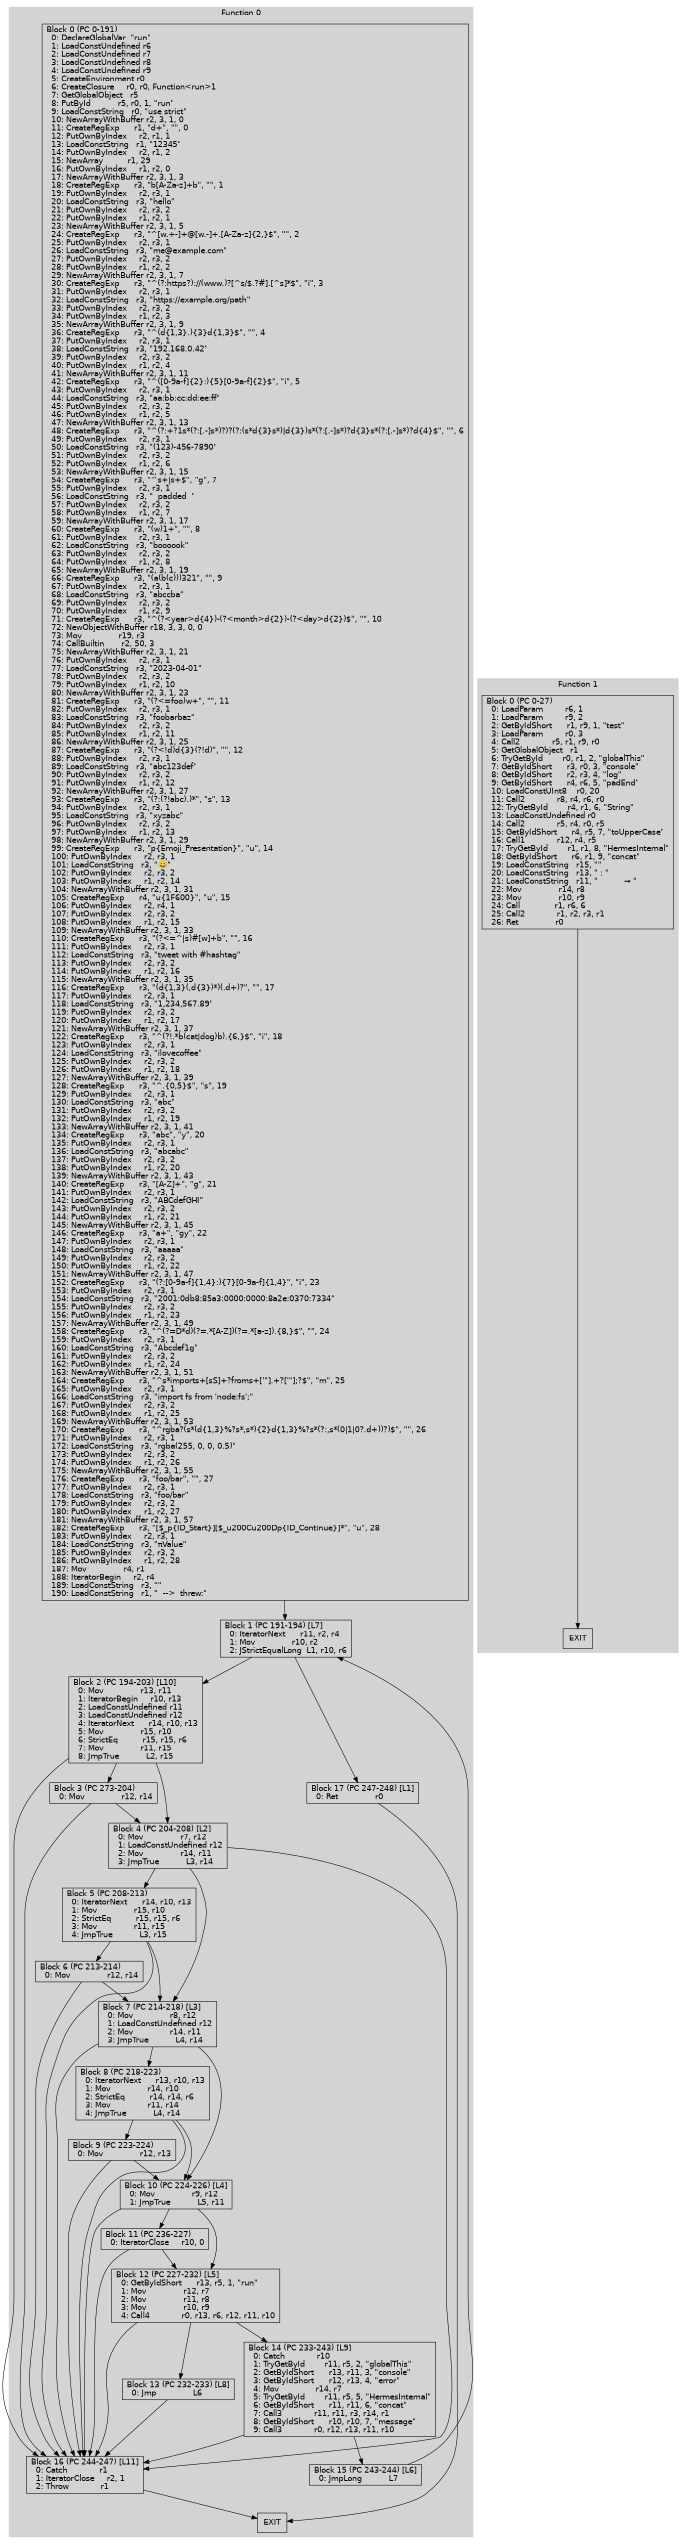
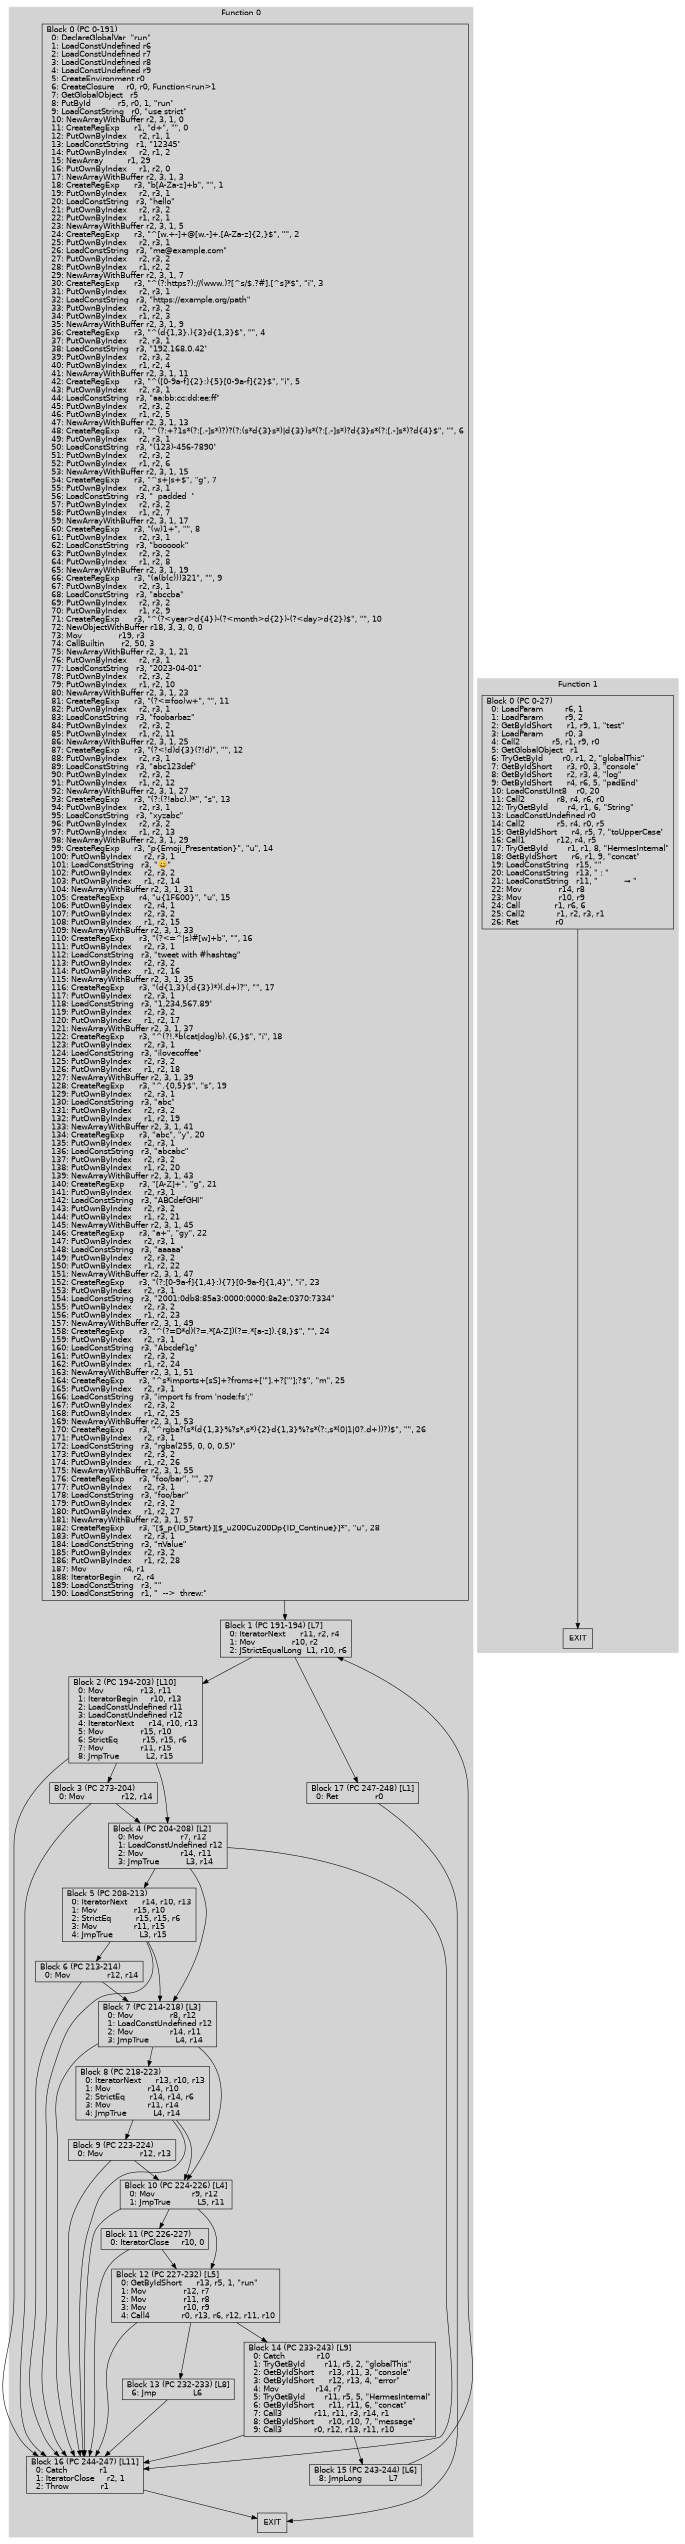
node "Block 11 (PC 236-227) 0: IteratorClose     r10, 0": label "Block 11 (PC 236-227) 0: IteratorClose     r10, 0" -> "Block 11 (PC 226-227) 0: IteratorClose     r10, 0"
node "Block 13 (PC 232-233) [L8] 0: Jmp               L6": label "Block 13 (PC 232-233) [L8] 0: Jmp               L6" -> "Block 13 (PC 232-233) [L8] 6: Jmp               L6"
node "Block 15 (PC 243-244) [L6] 0: JmpLong           L7": label "Block 15 (PC 243-244) [L6] 0: JmpLong           L7" -> "Block 15 (PC 243-244) [L6] 8: JmpLong           L7"
